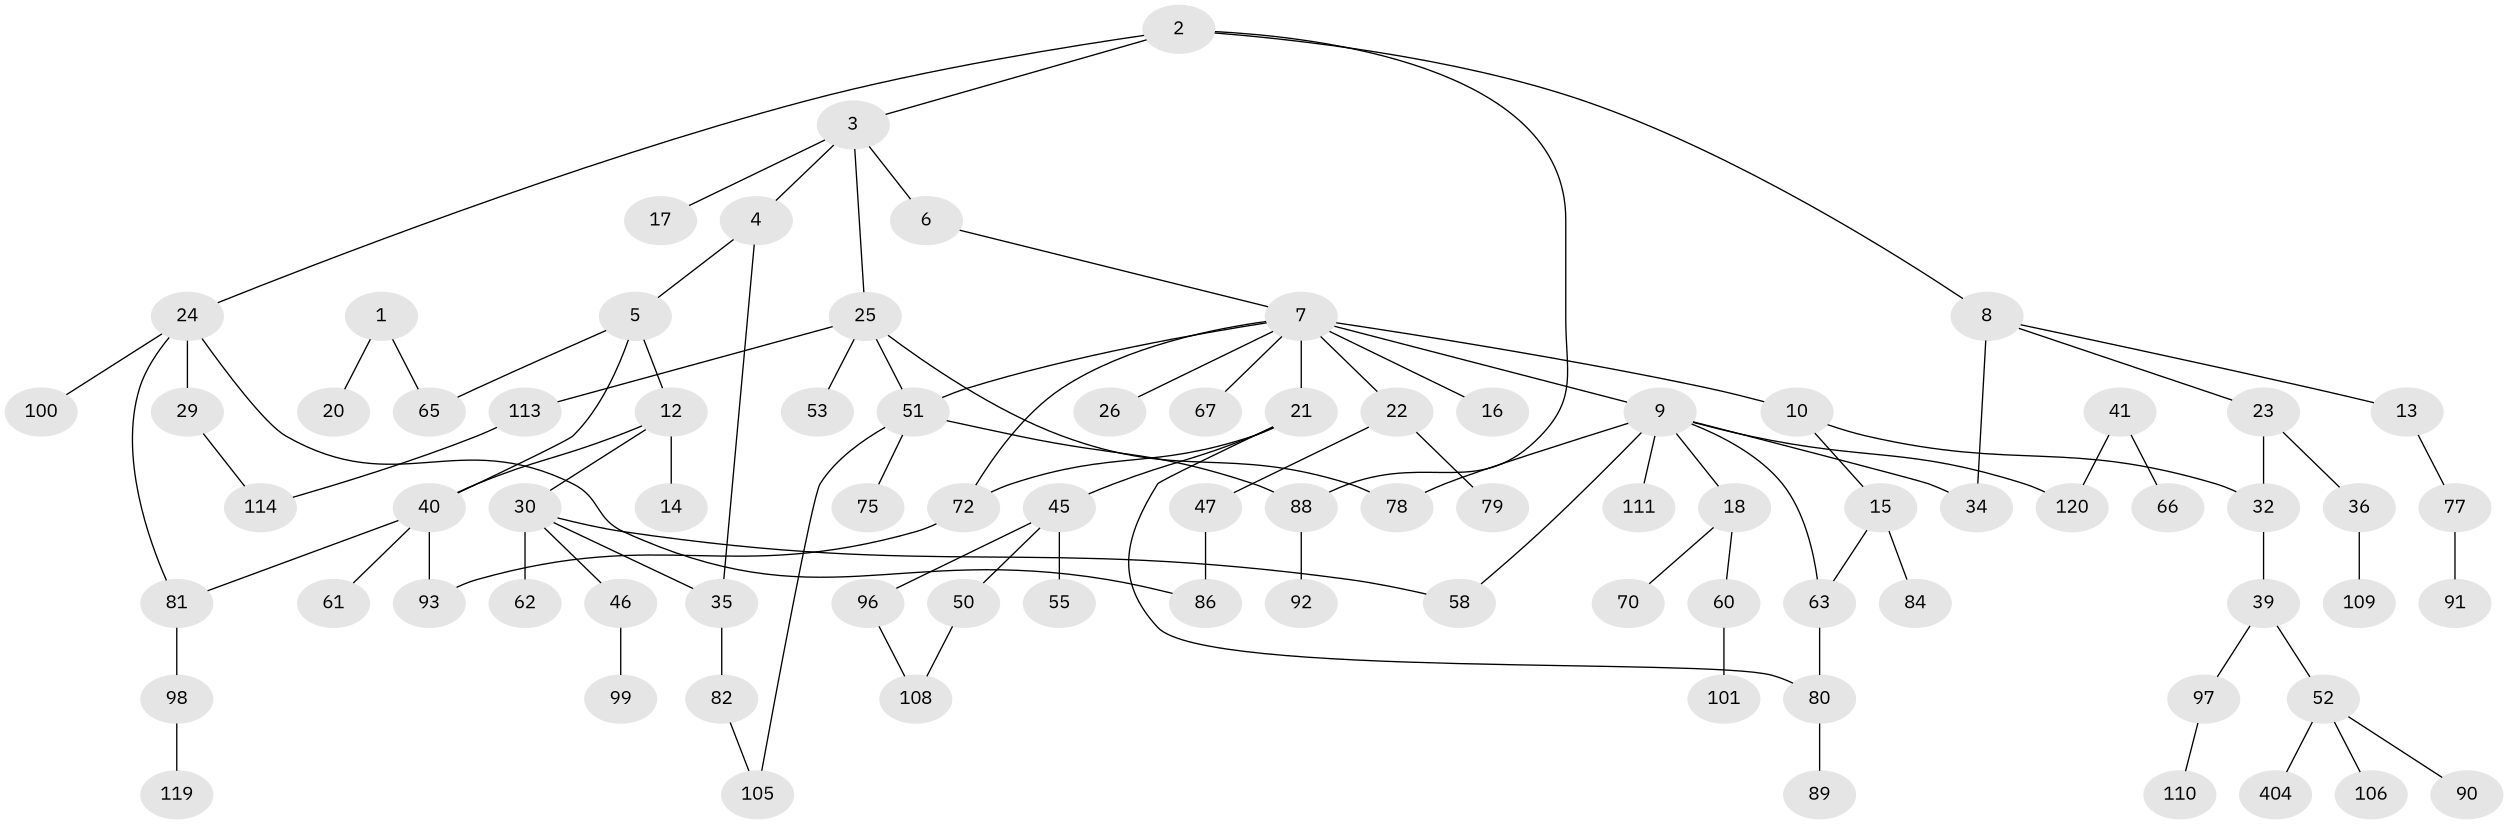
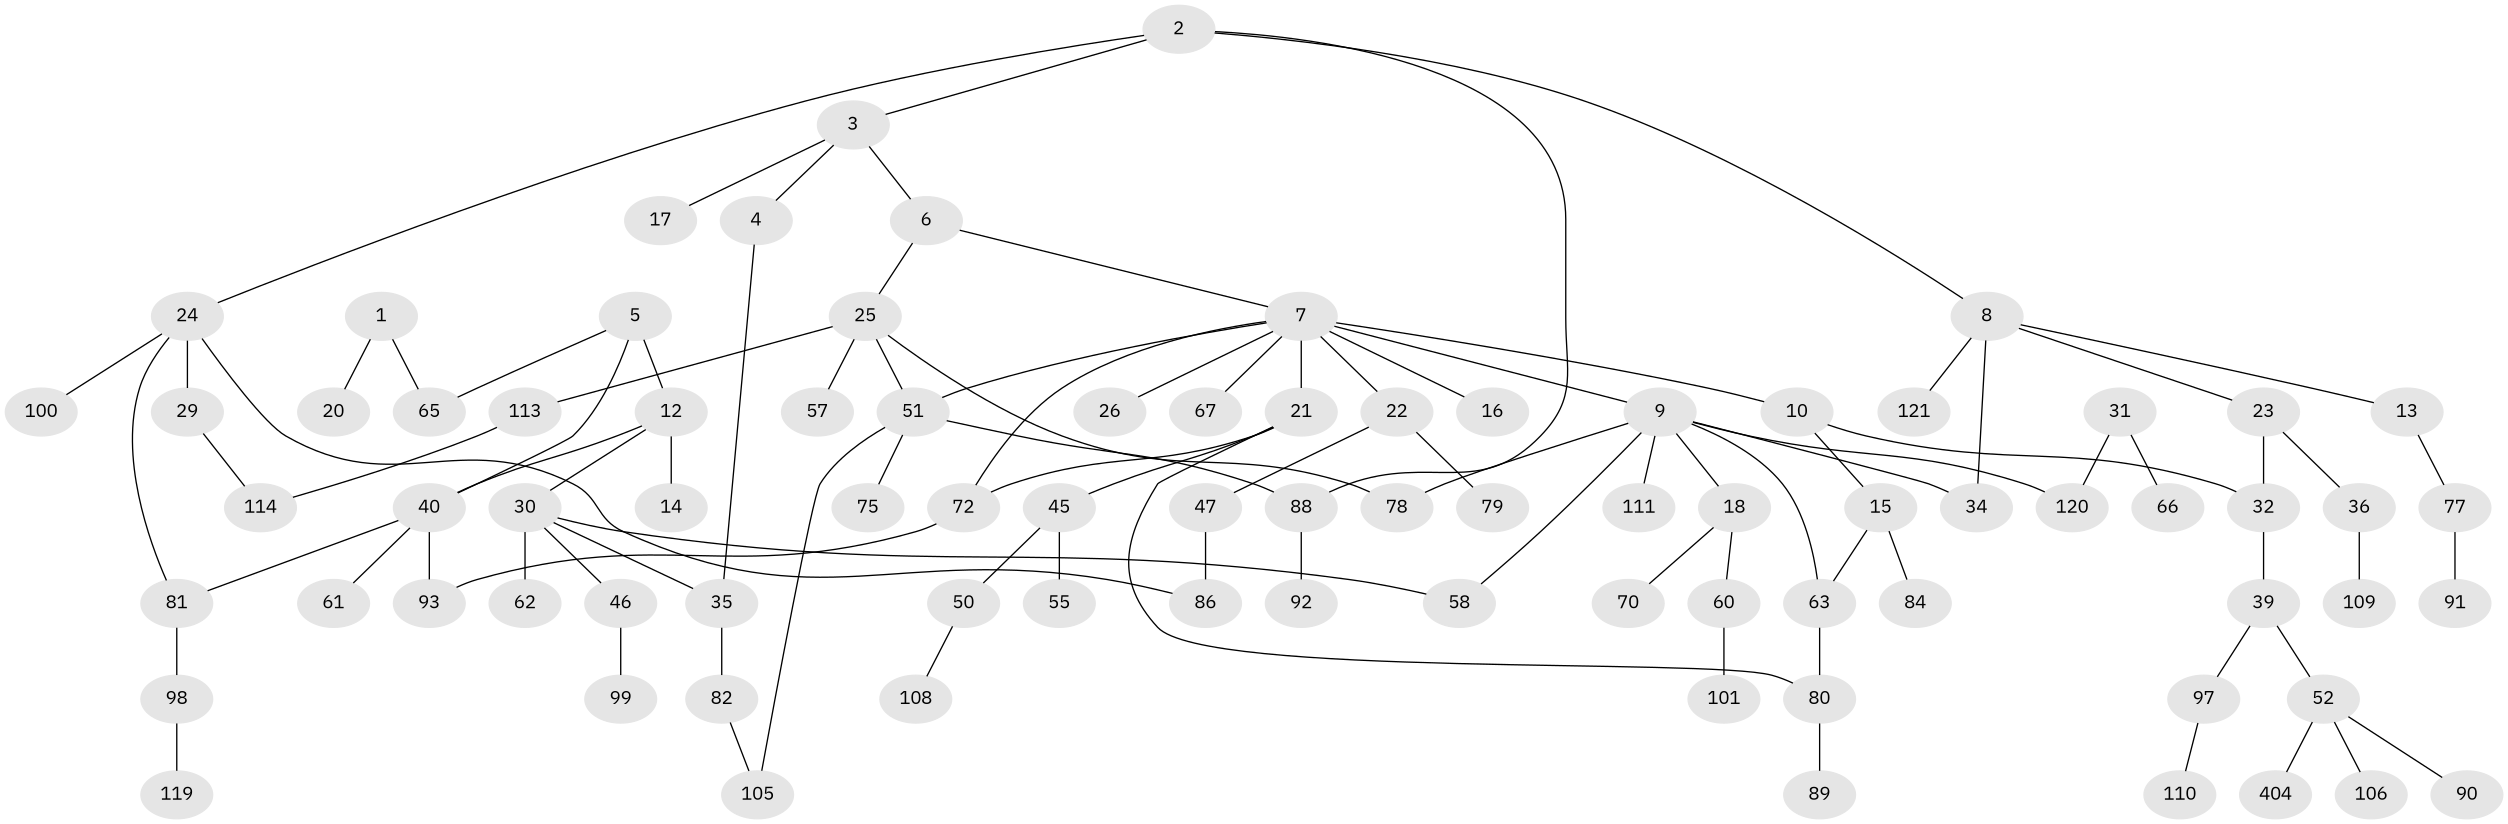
edge "3" -- "25": now "6" -- "25"
edge "4" -- "5": removed
node "53": label "53" -> "57"
node "121": added
node "41": label "41" -> "31"
node "96": removed
